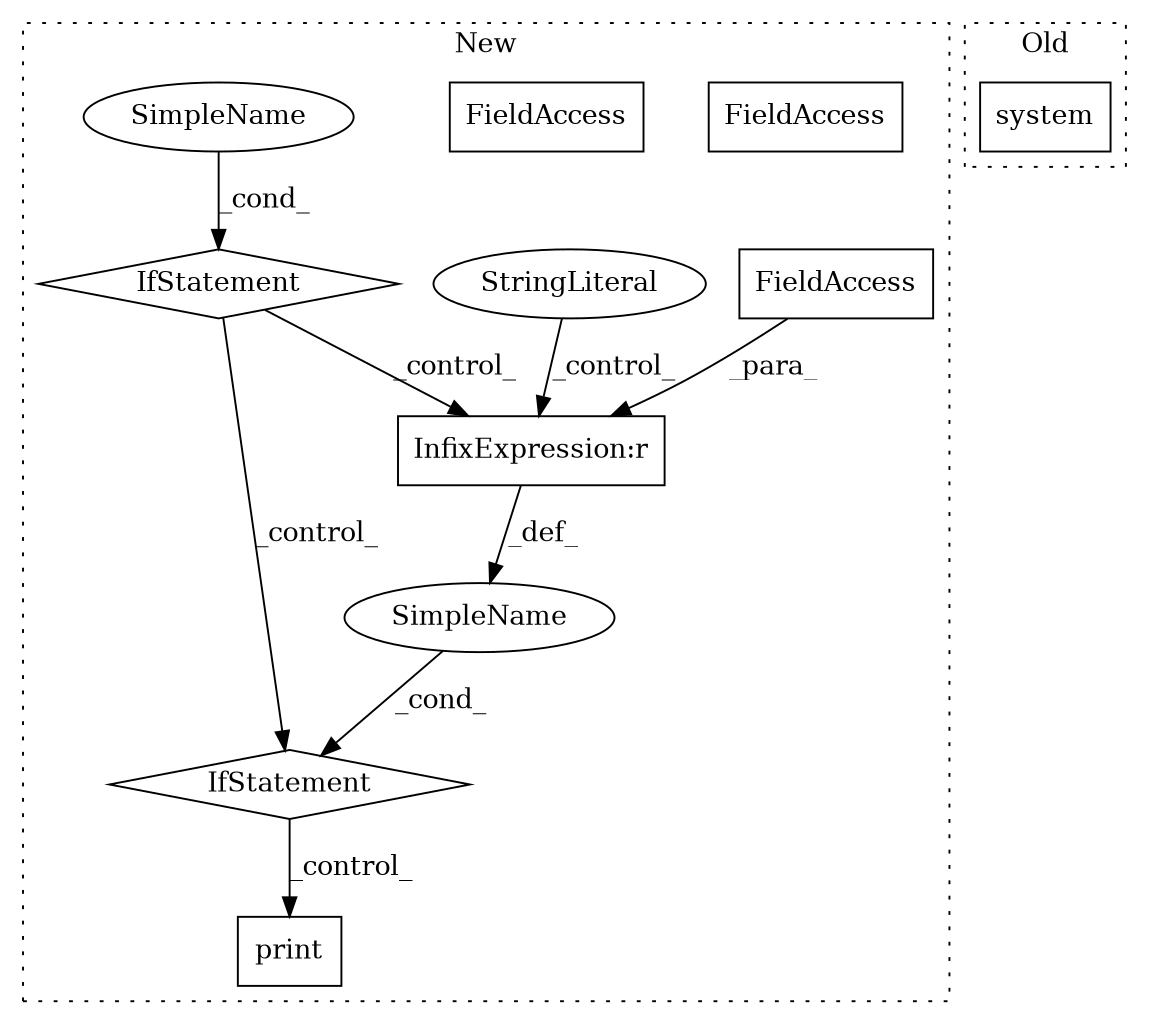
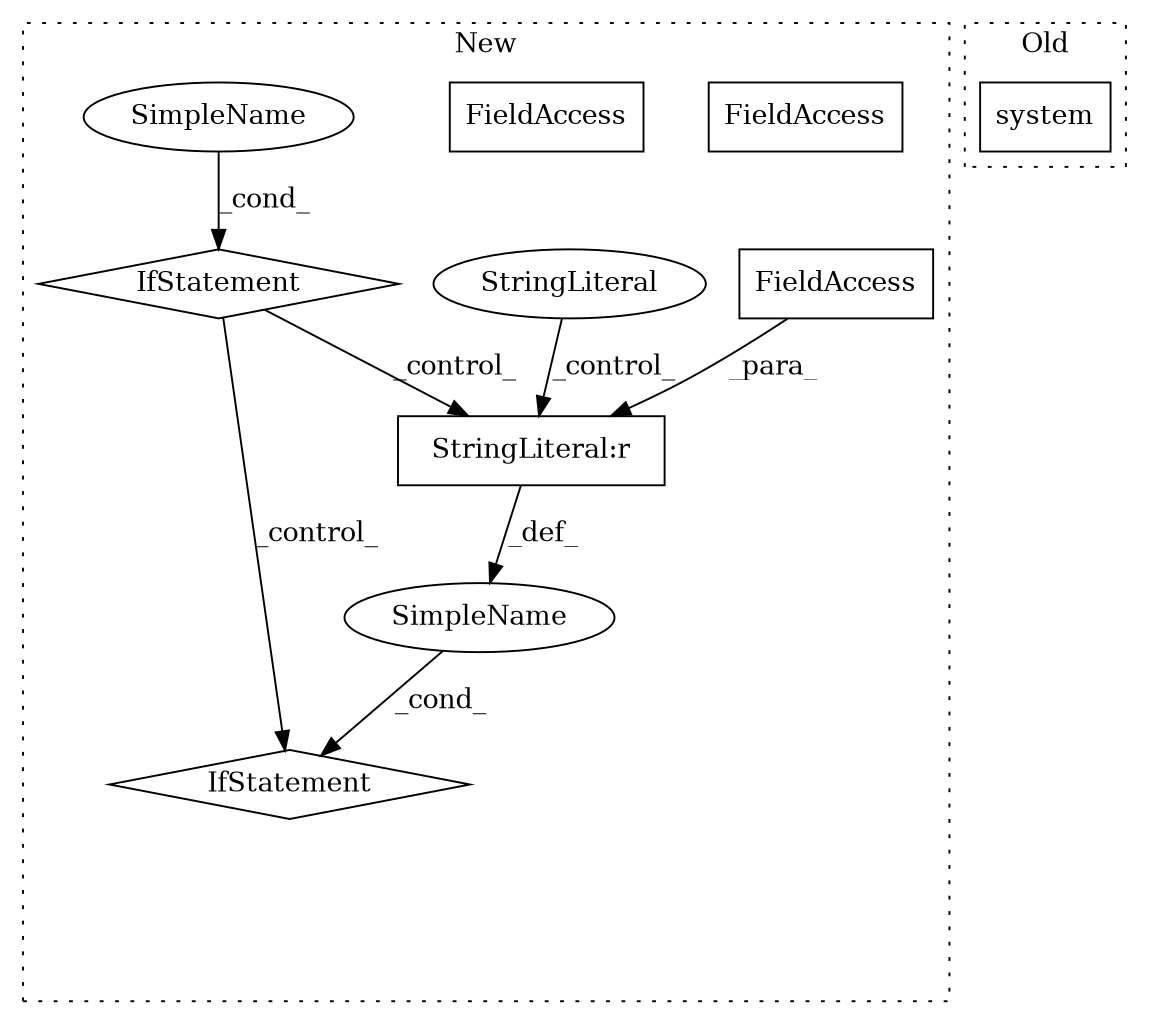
node "InfixExpression:r": label "InfixExpression:r" -> "StringLiteral:r"
node "print": removed
